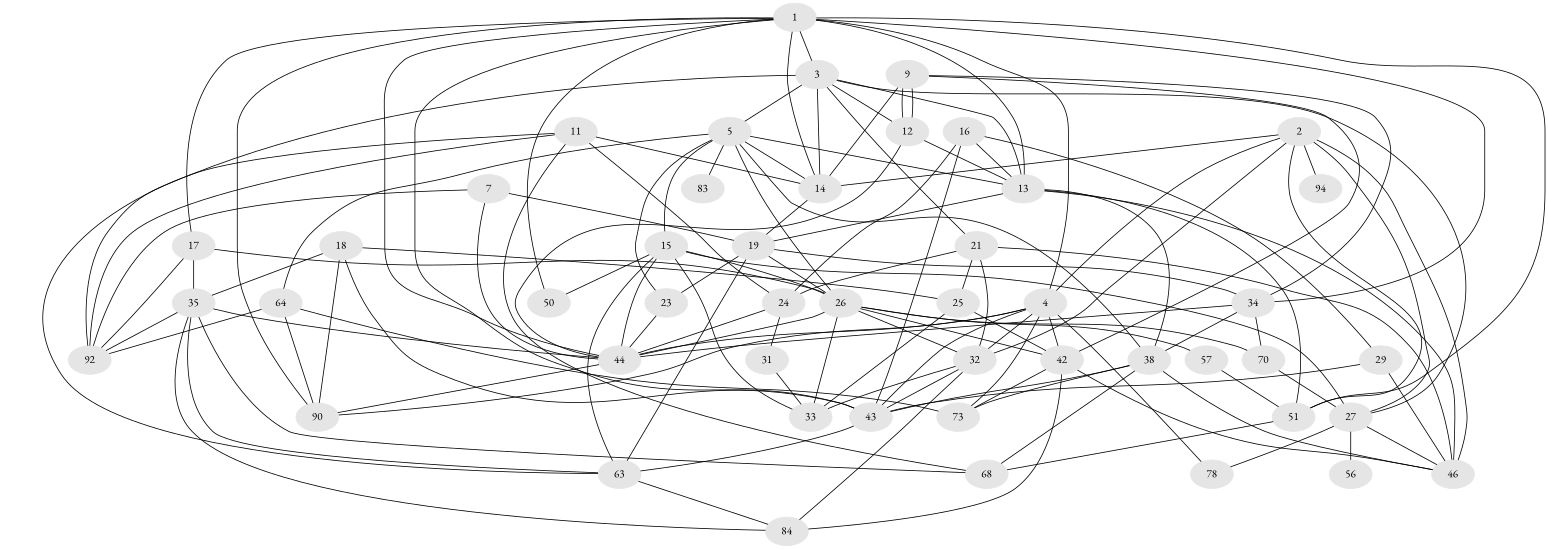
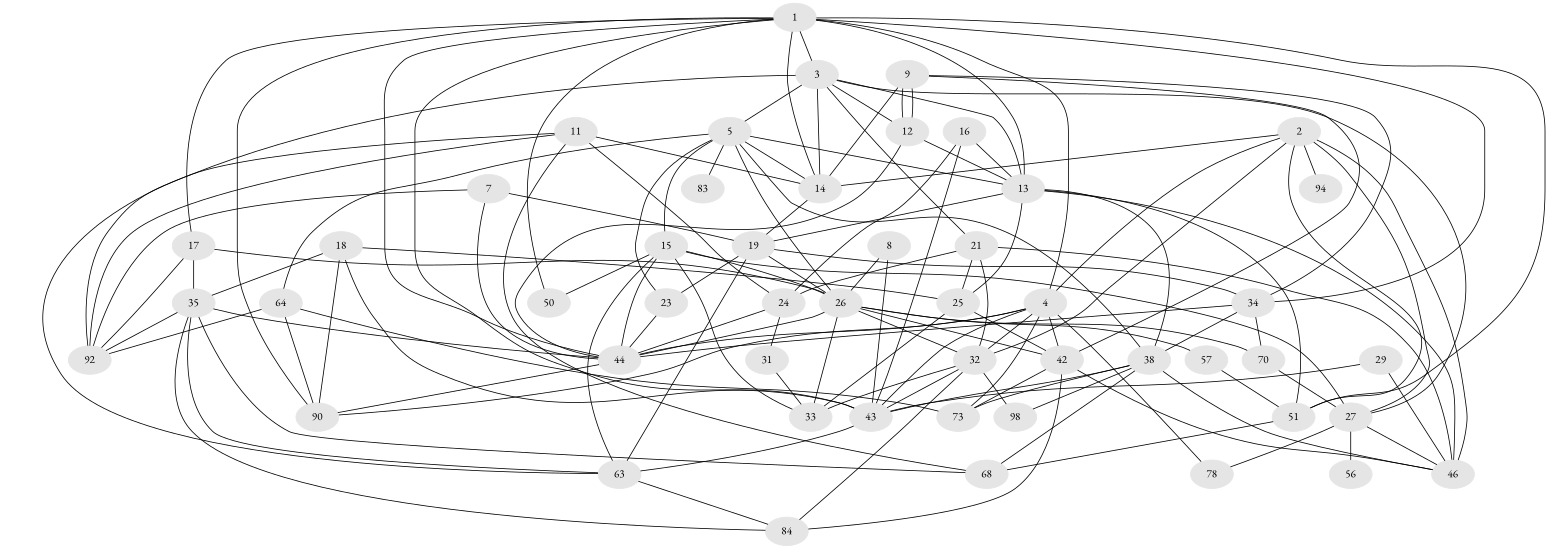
edge "16" -- "29": removed
node "8": added
edge "13" -- "25": added
node "98": added
